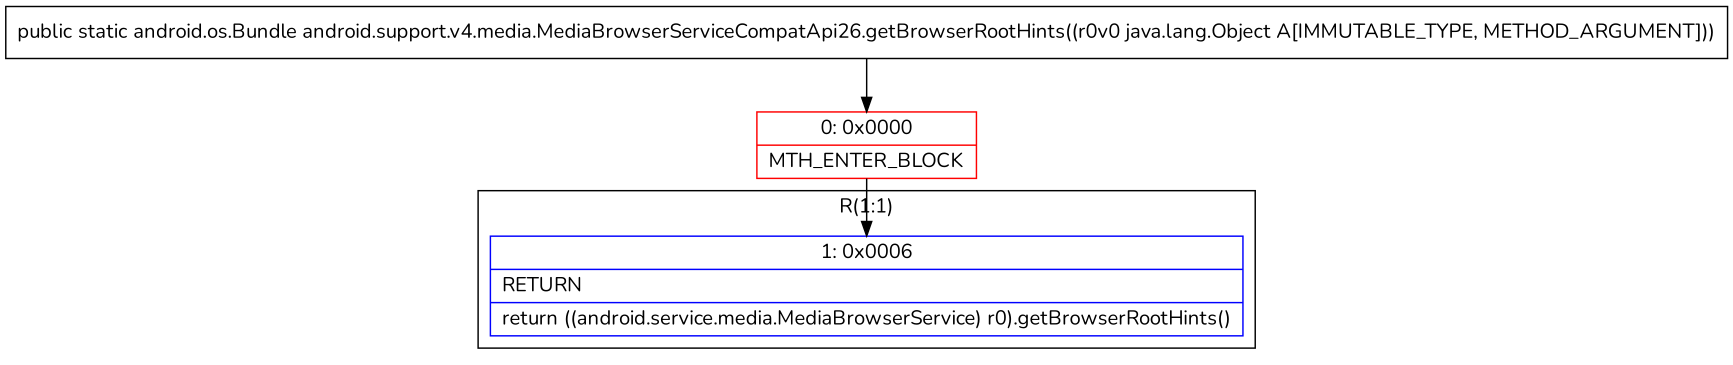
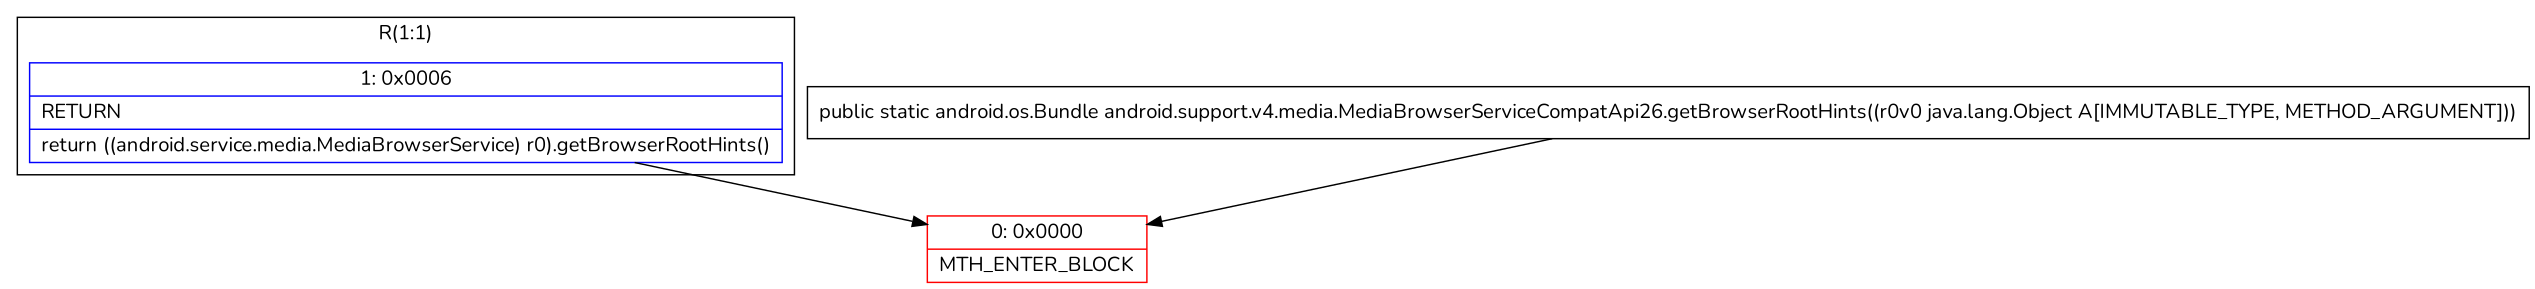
edge "0: 0x0000" -> "1: 0x0006": reversed
